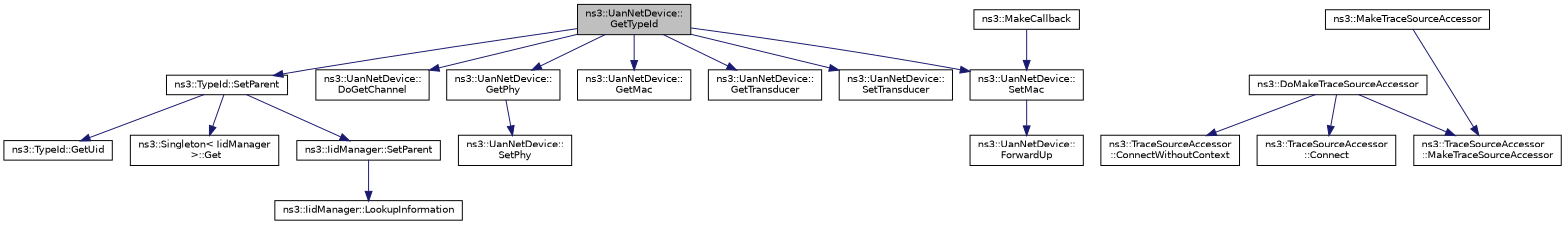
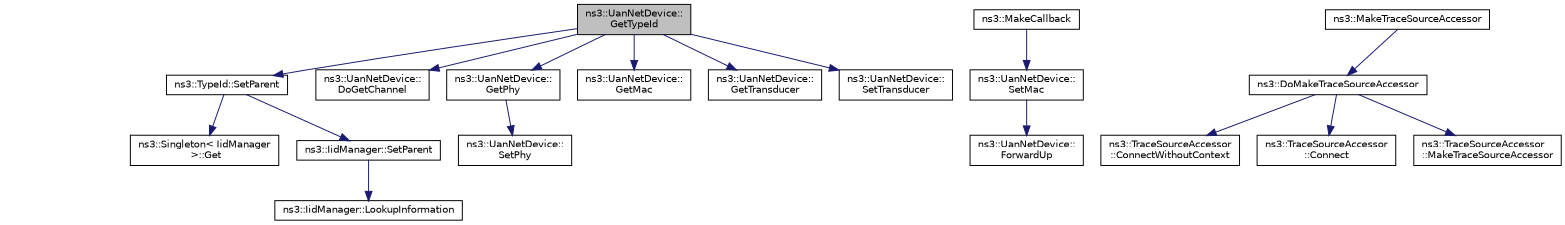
edge "ns3::UanNetDevice:: GetTypeId" -> "ns3::UanNetDevice:: SetMac": removed
edge "ns3::MakeTraceSourceAccessor" -> "ns3::TraceSourceAccessor ::MakeTraceSourceAccessor": now "ns3::MakeTraceSourceAccessor" -> "ns3::DoMakeTraceSourceAccessor"
node "ns3::TypeId::GetUid": removed
